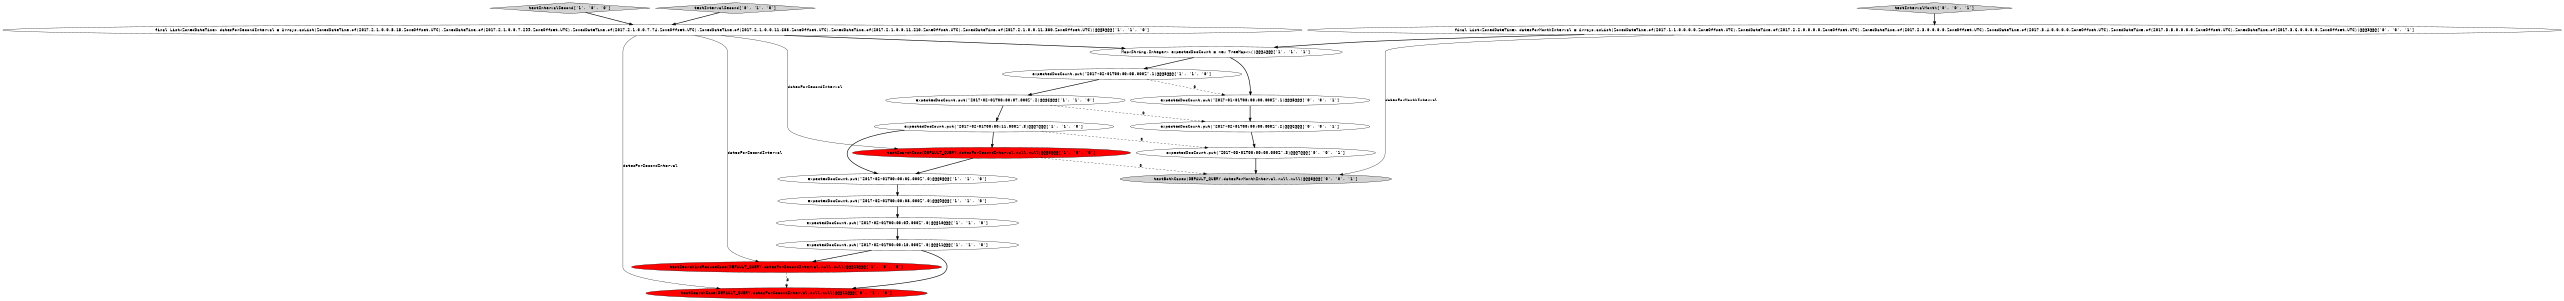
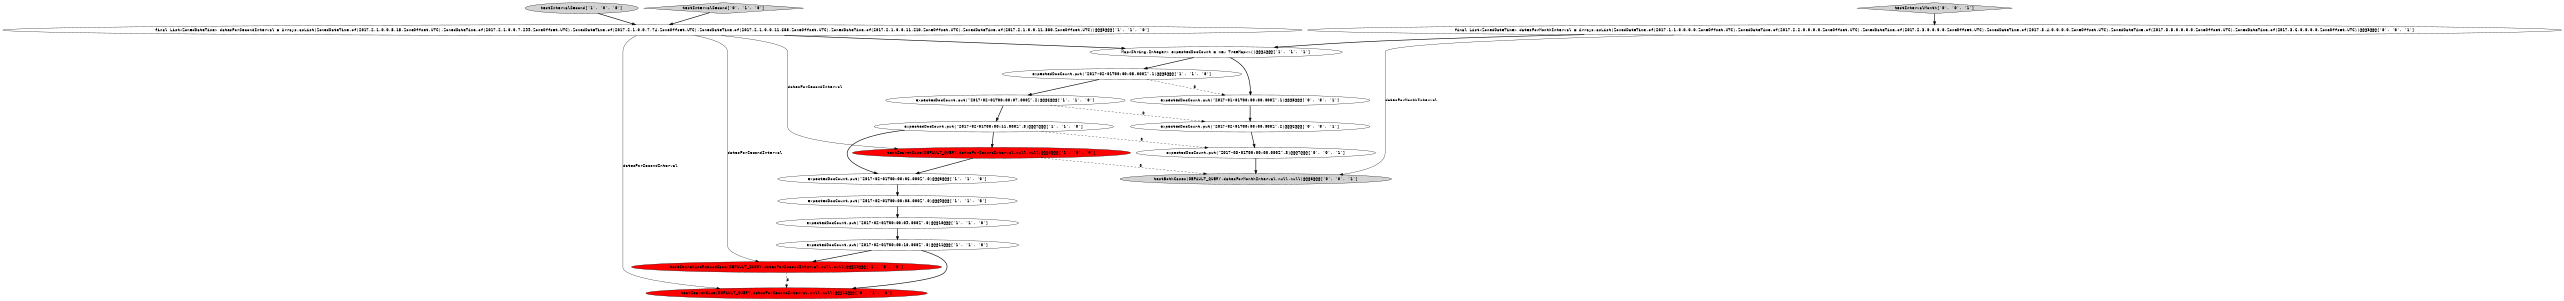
node "testIntervalSecond['1', '0', '0']": shape diamond -> ellipse
